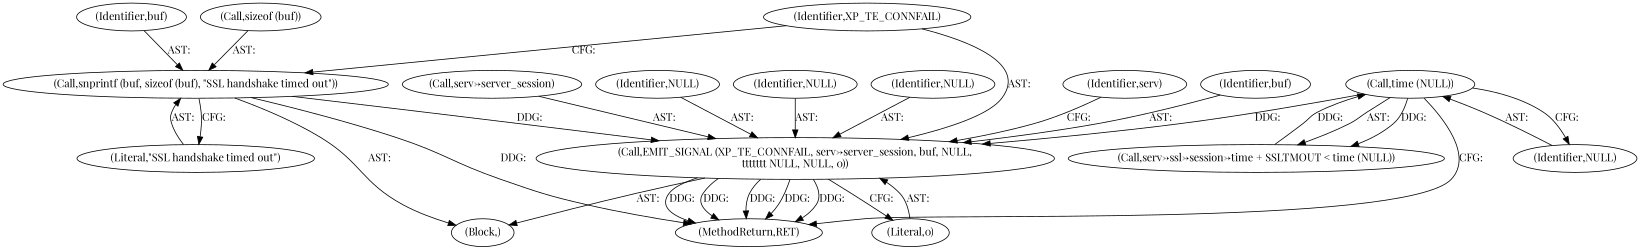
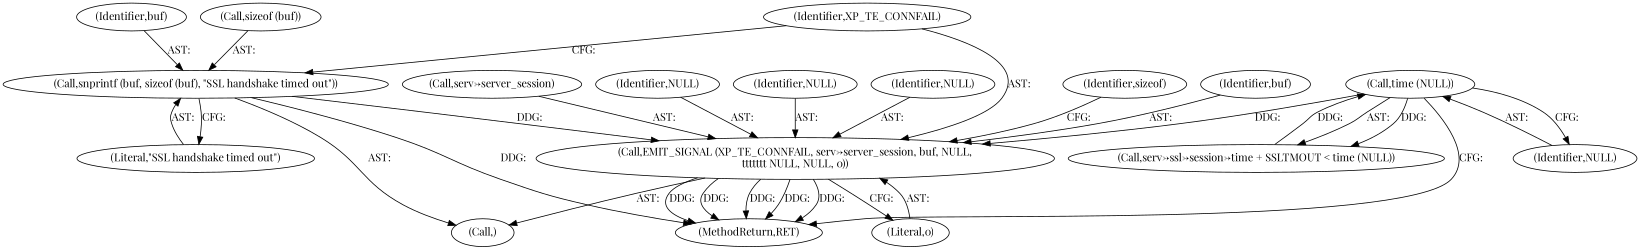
node "(Identifier,serv)": label "(Identifier,serv)" -> "(Identifier,sizeof)"
node "(Block,)": label "(Block,)" -> "(Call,)"
